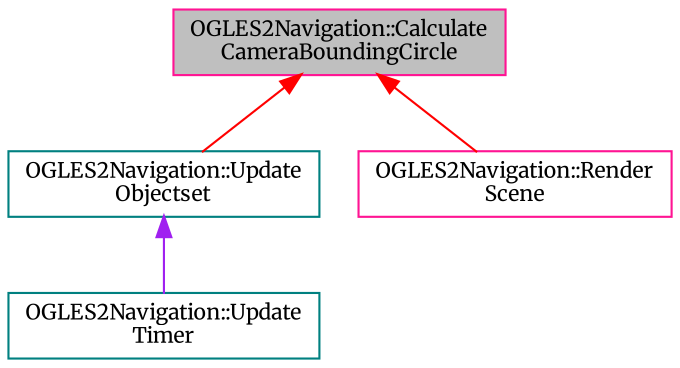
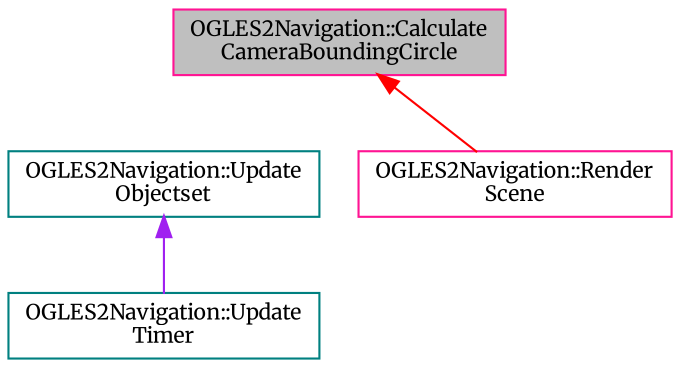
edge "OGLES2Navigation::Update Objectset" -> "OGLES2Navigation::Calculate CameraBoundingCircle": removed
